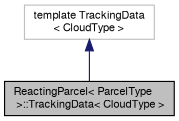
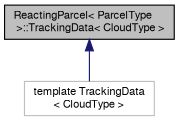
edge "ReactingParcel< ParcelType >::TrackingData< CloudType >" -> "template TrackingData < CloudType >": reversed
